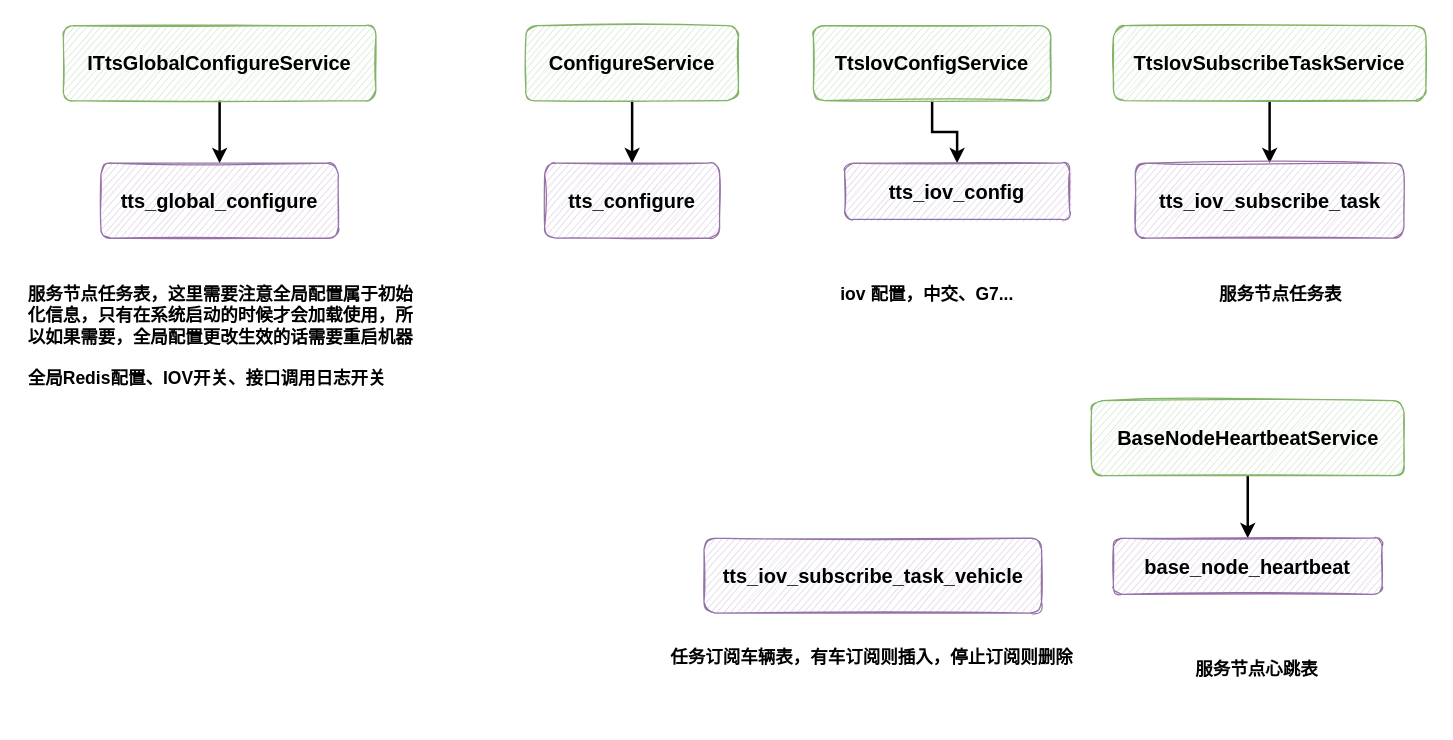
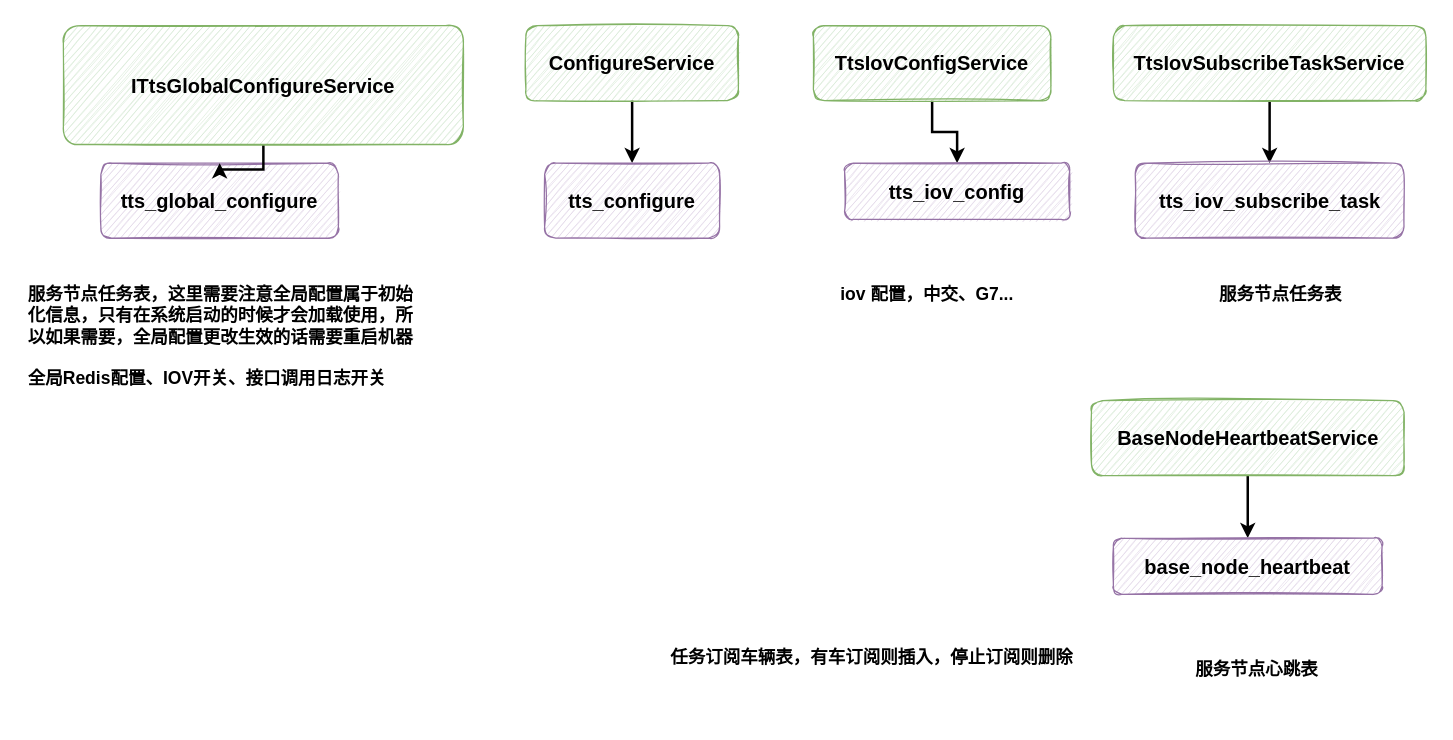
node "ITtsGlobalConfigureService": size 313x75 -> 400x119
node "tts_iov_subscribe_task_vehicle": removed
